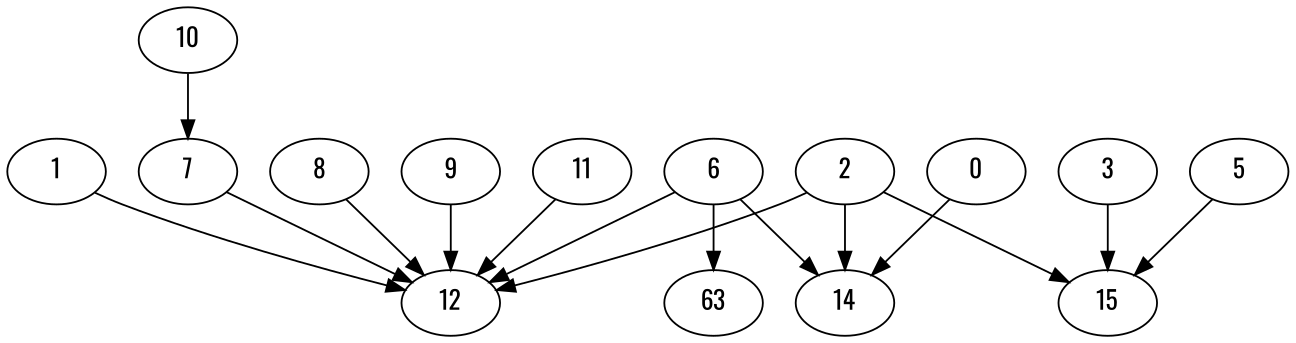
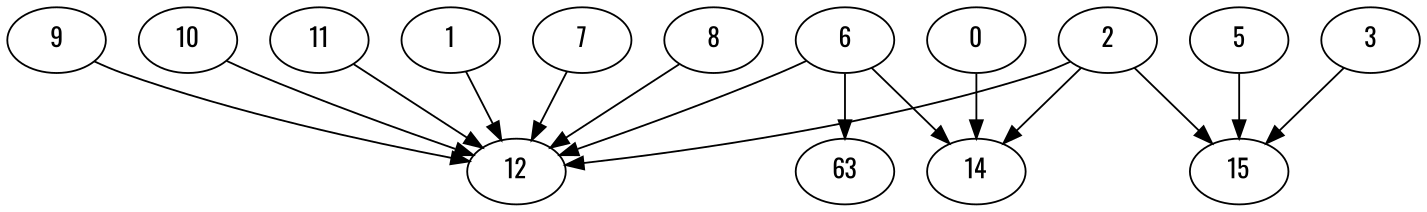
edge "10" -> "7": now "10" -> "12"
